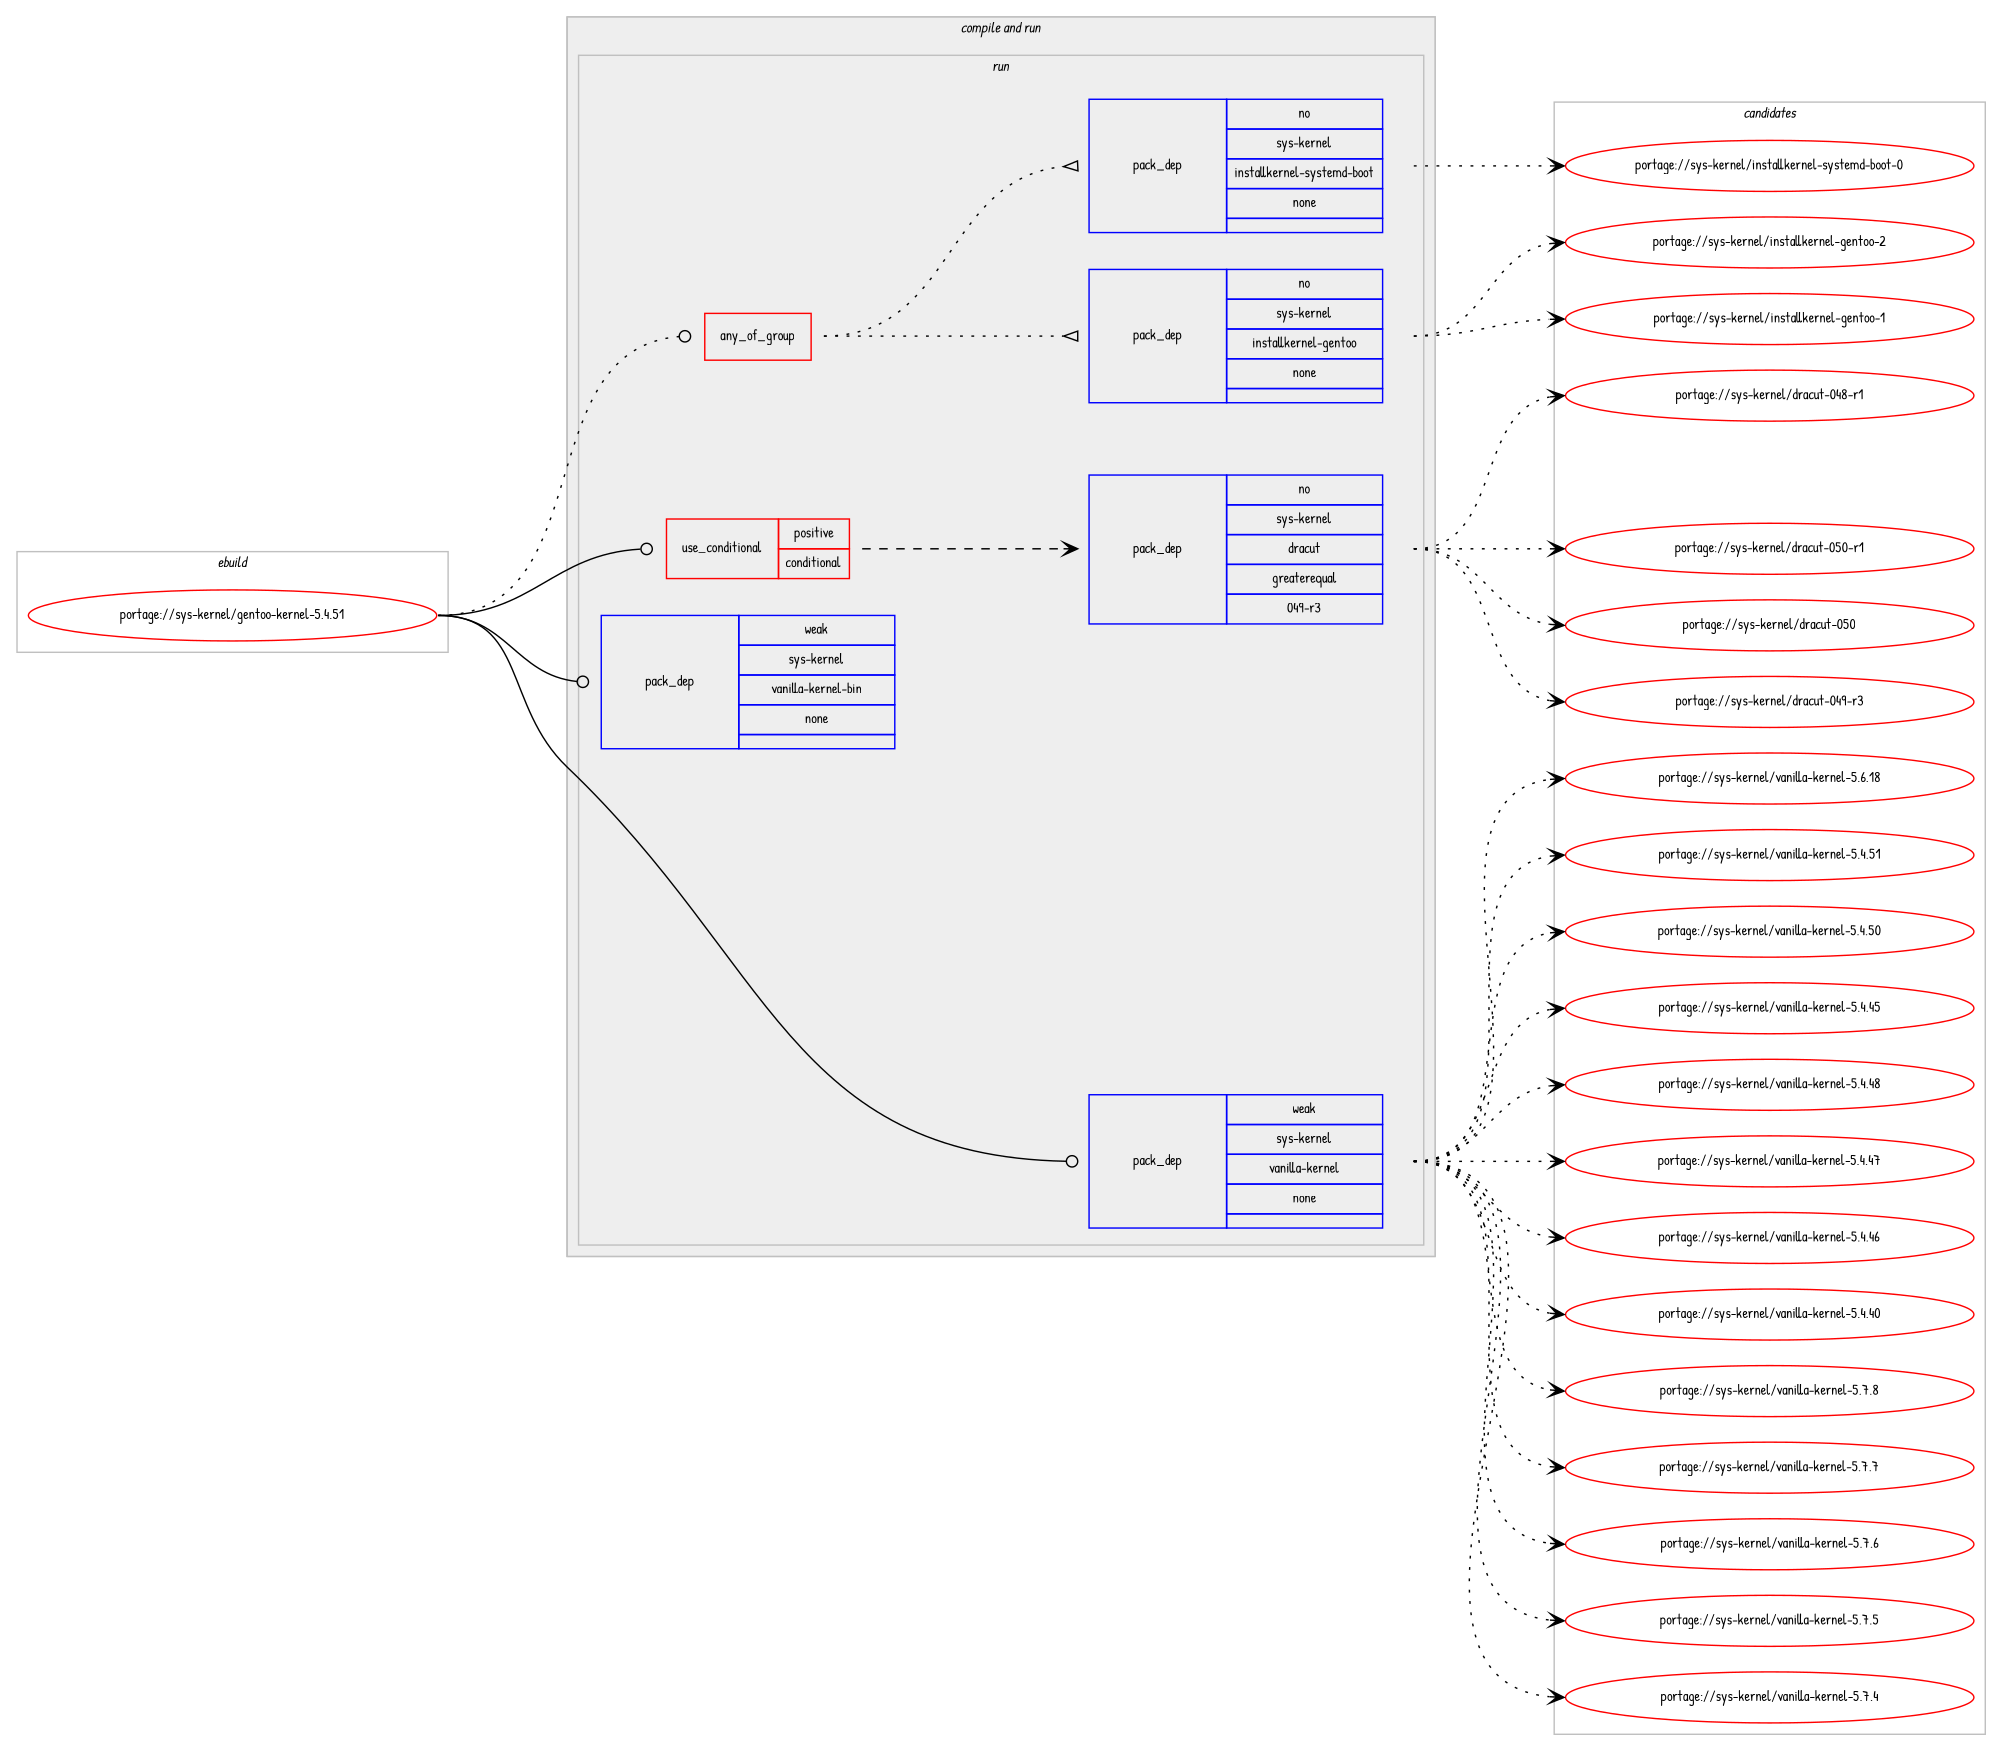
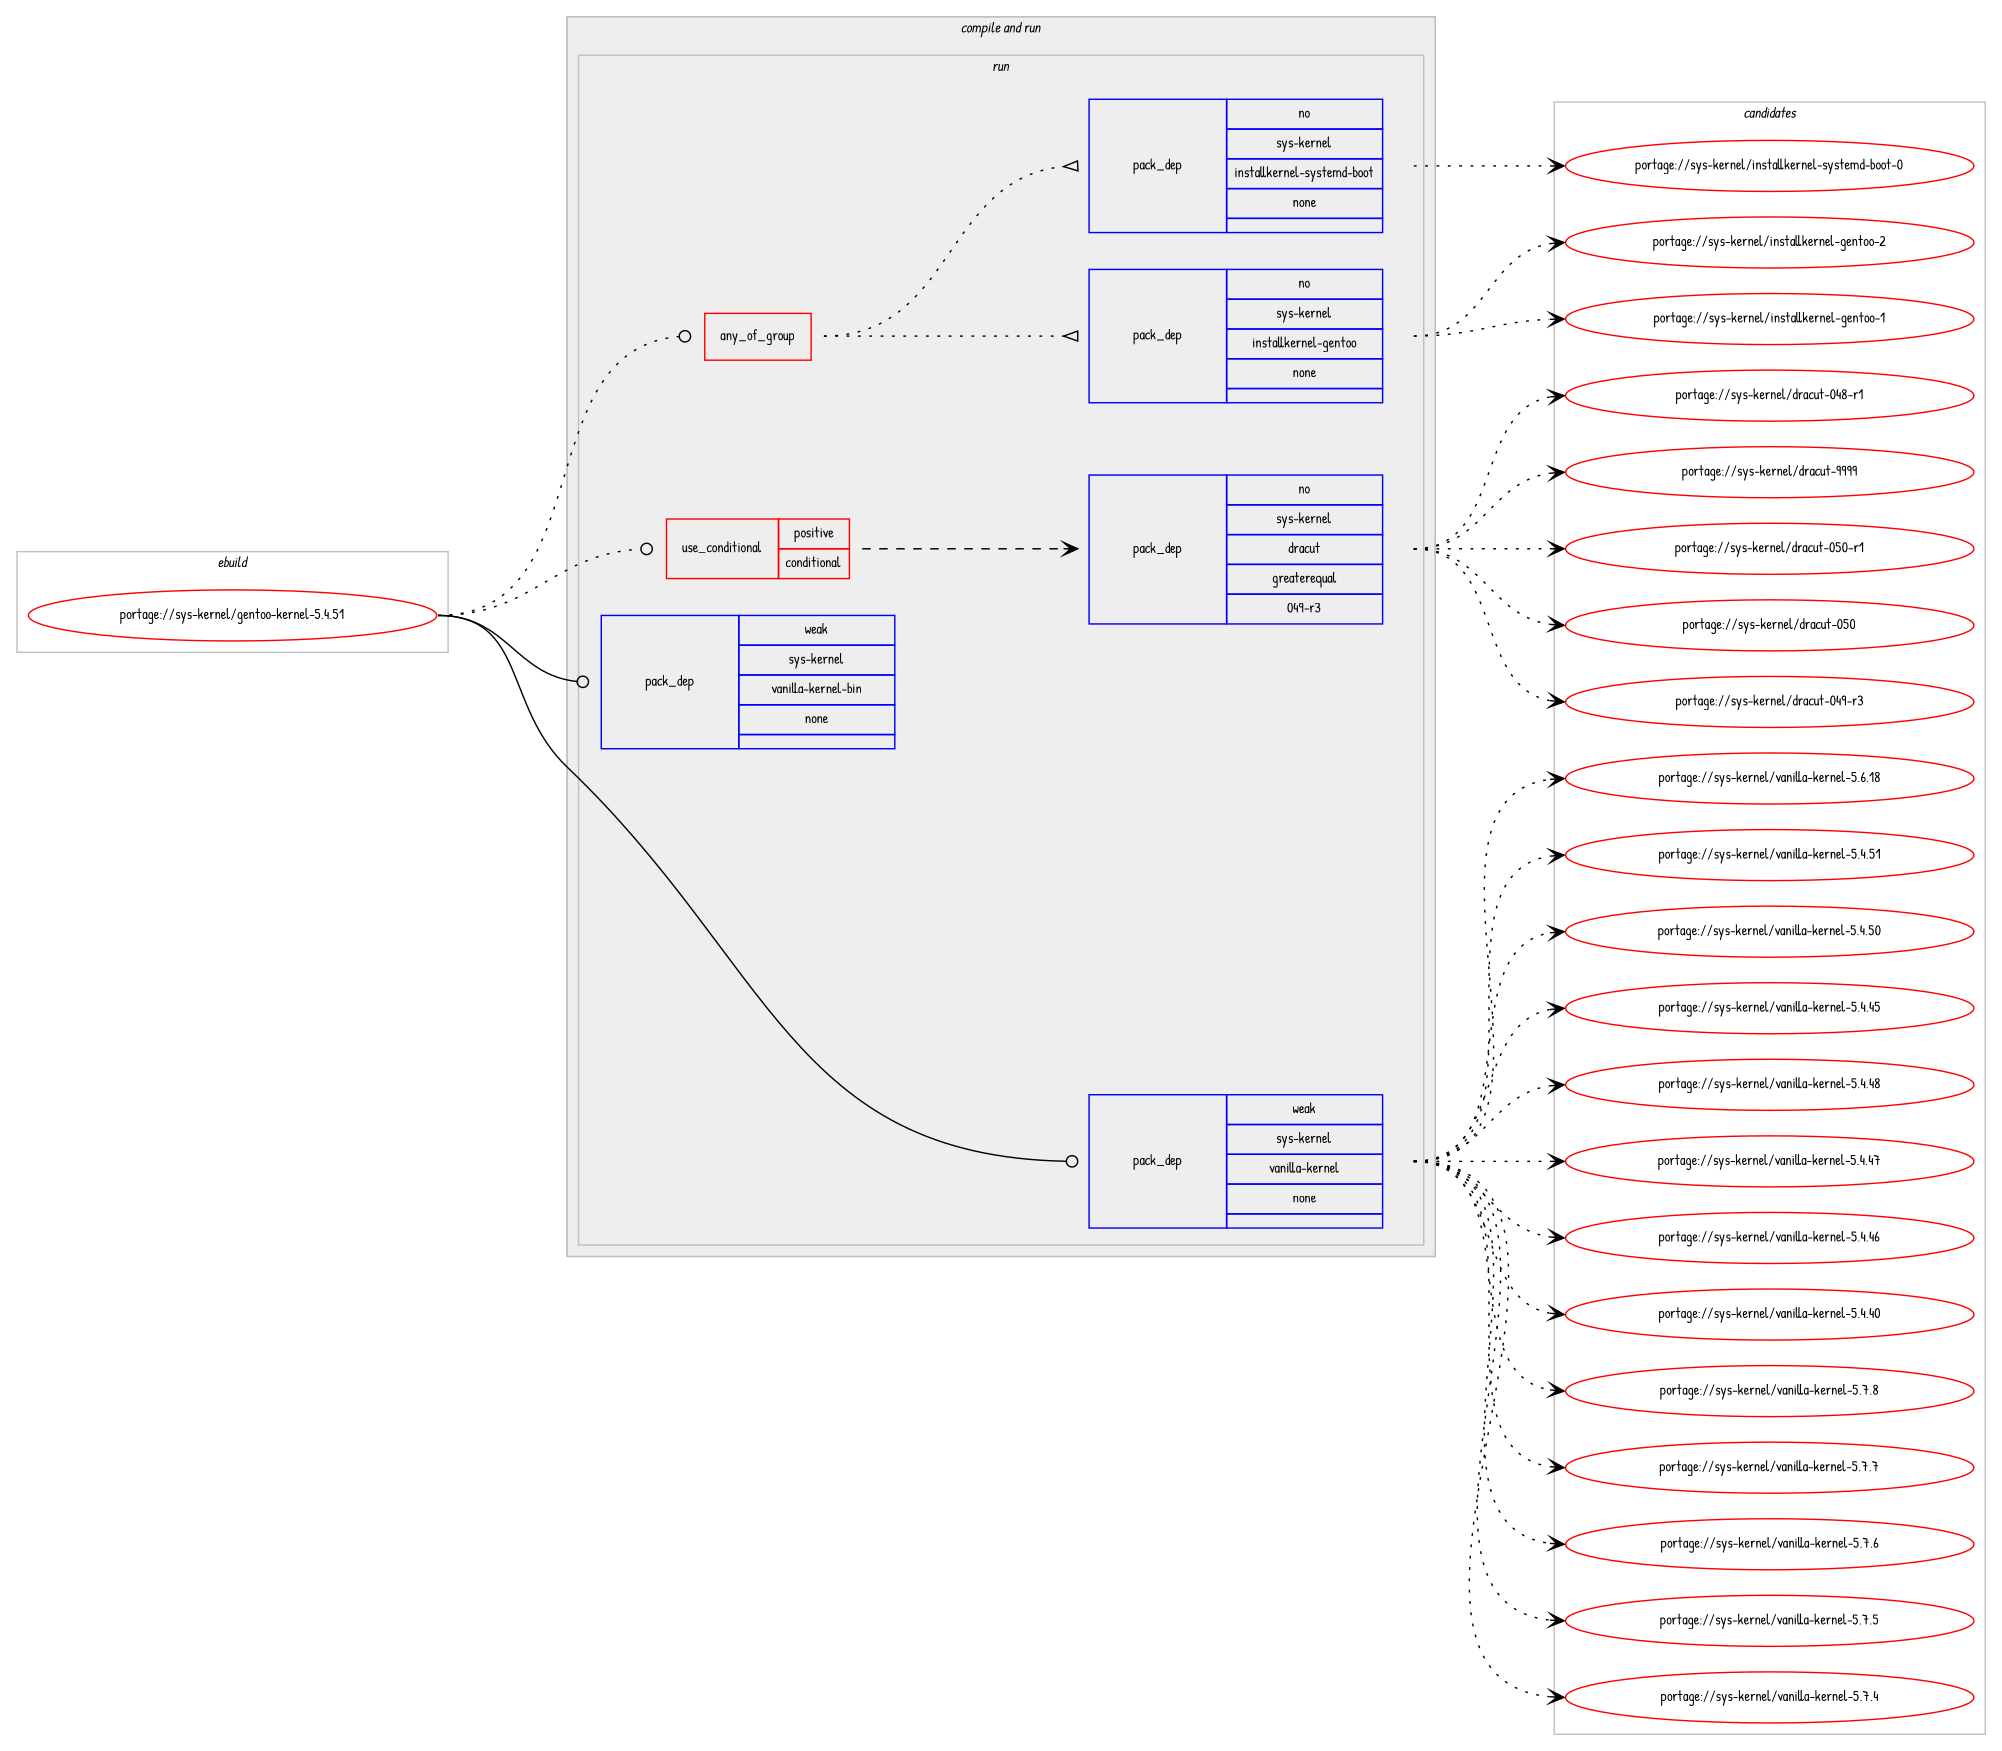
node "portage://sys-kernel/dracut-9999": added
edge "portage://sys-kernel/gentoo-kernel-5.4.51" -> "use_conditional": style solid -> dotted
